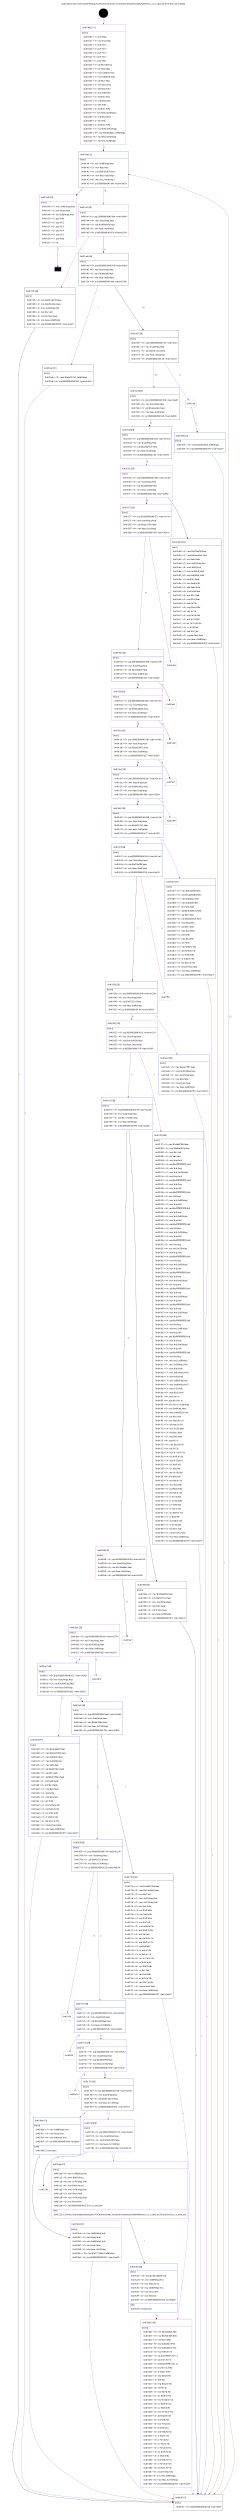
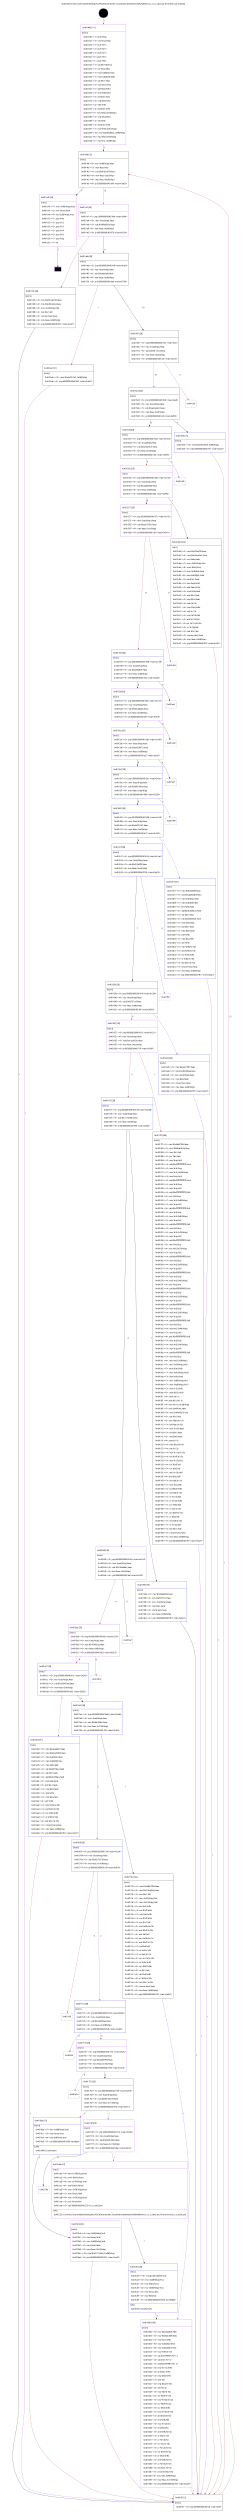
edge "0x401c06" -> "0x401e36 [15]": now "0x401523 [28]" -> "0x401e36 [15]"
node "0x401d45": added
edge "0x40168f [28]" -> "0x4016ab [28]": added, label "4"
